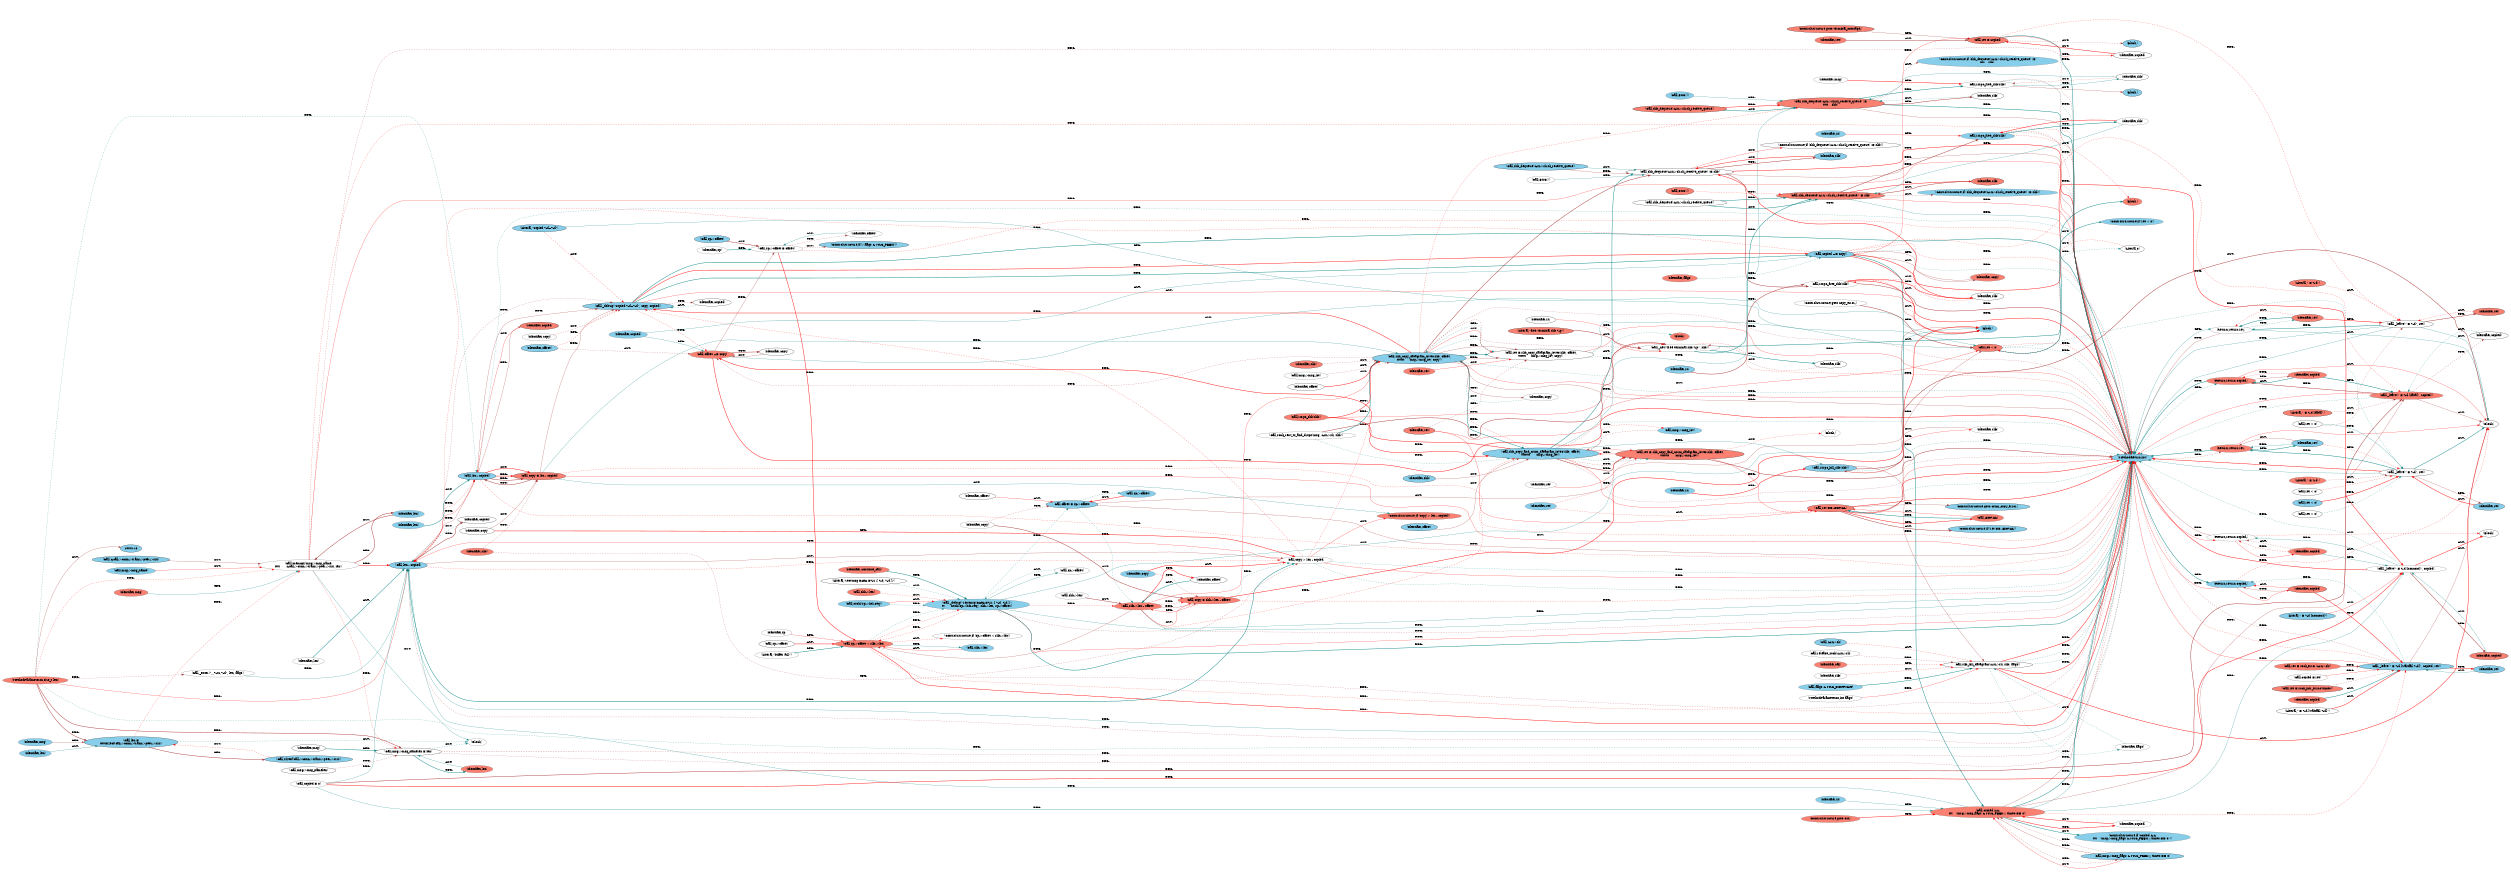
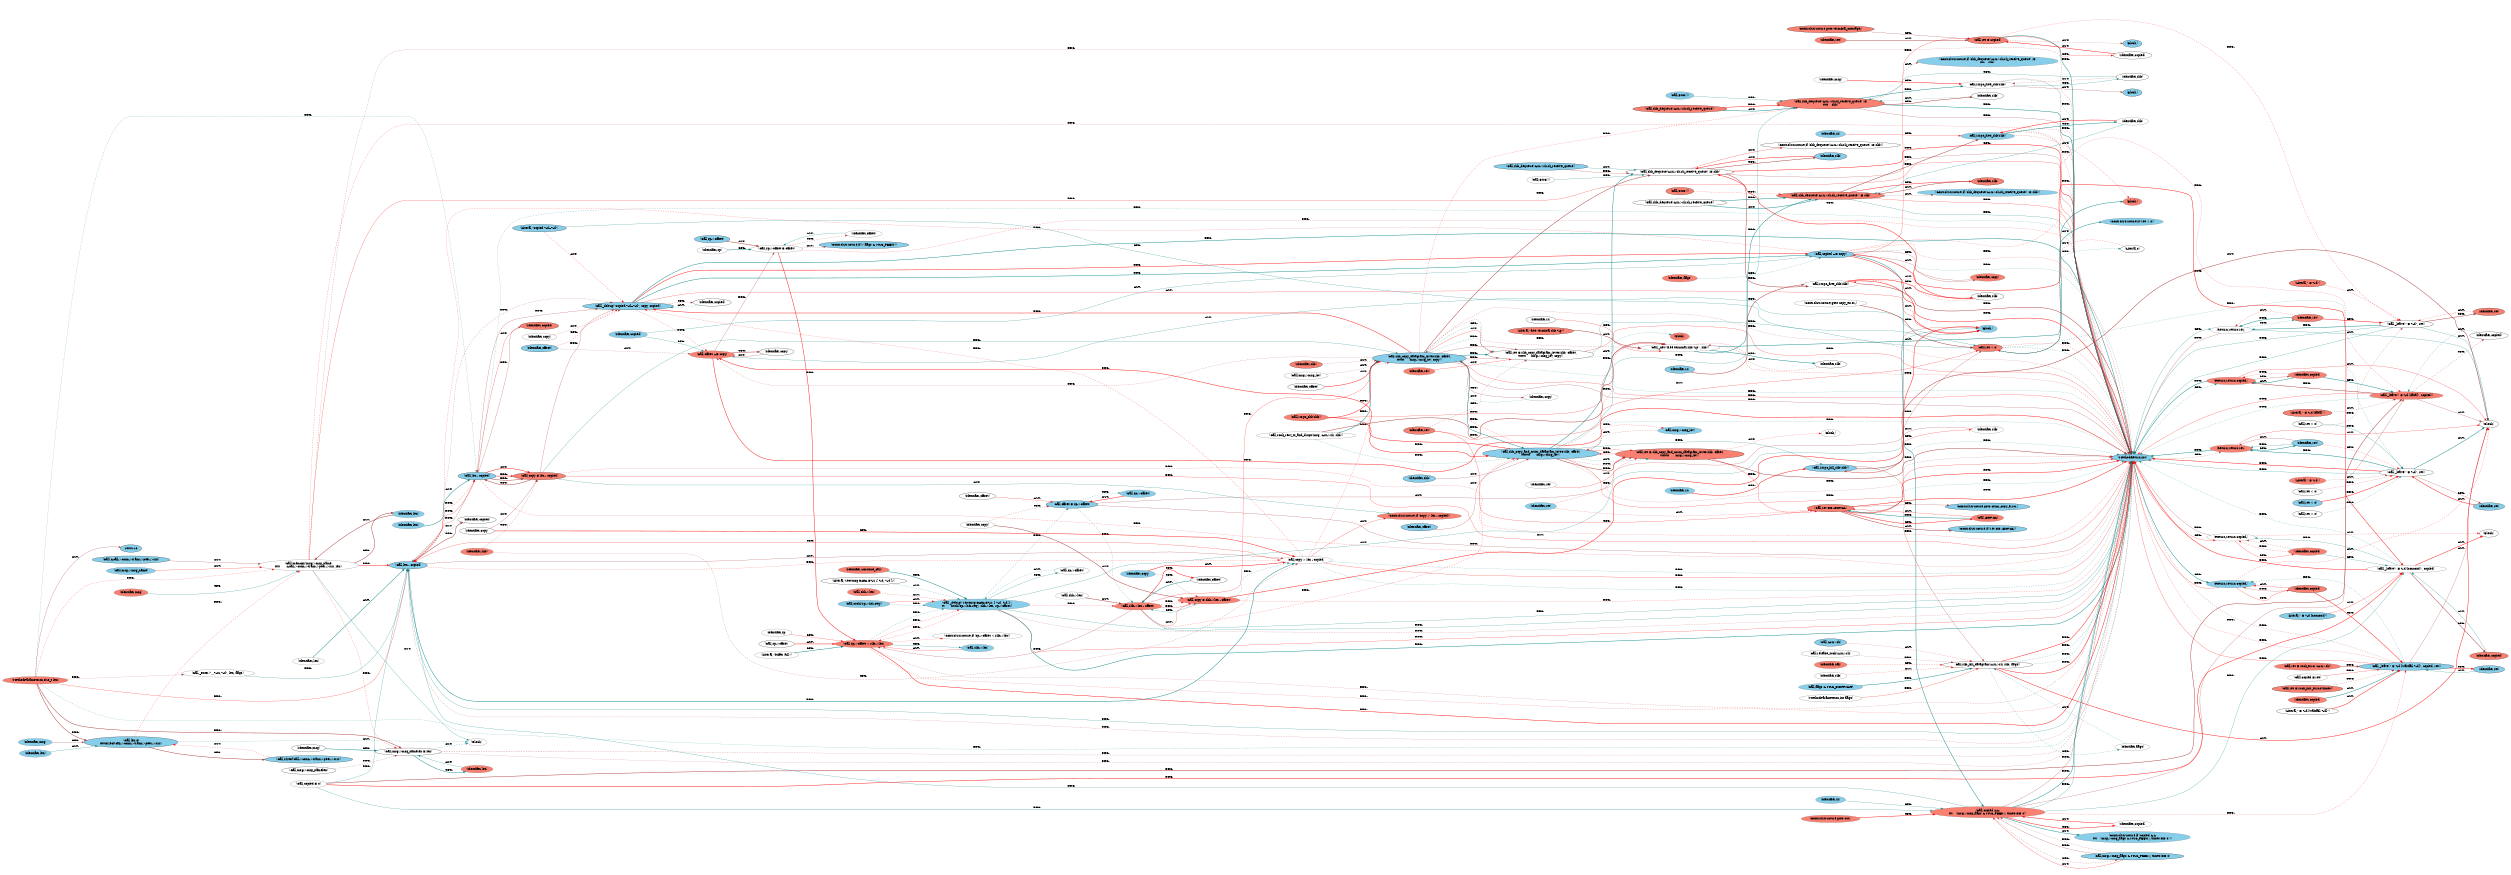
edge "(Call,copy = skb->len - offset)" -> "(Call,skb->len - offset)": color red -> teal
